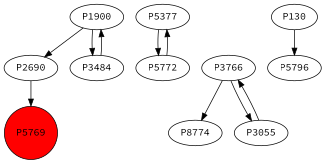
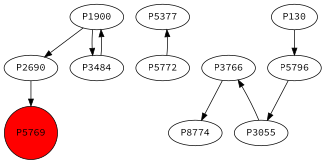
edge "P5377" -> "P5772": removed
edge "P3766" -> "P3055": now "P5796" -> "P3055"
